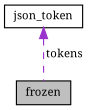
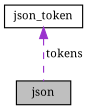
node "frozen": label "frozen" -> "json"
